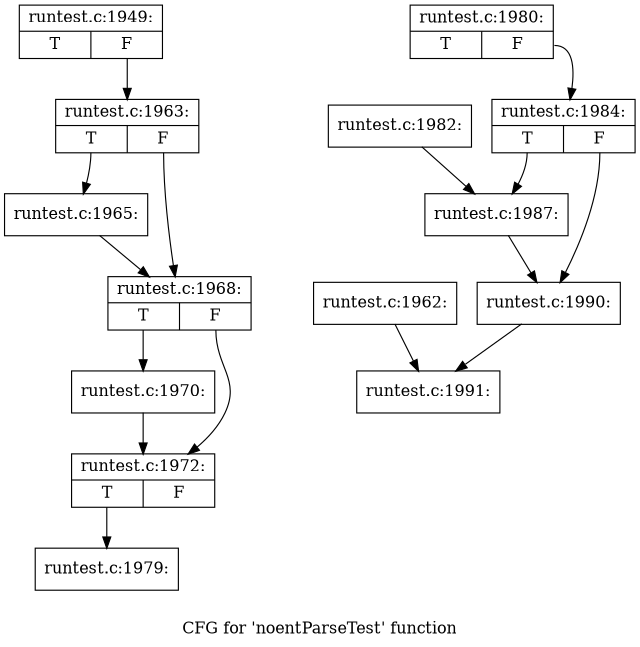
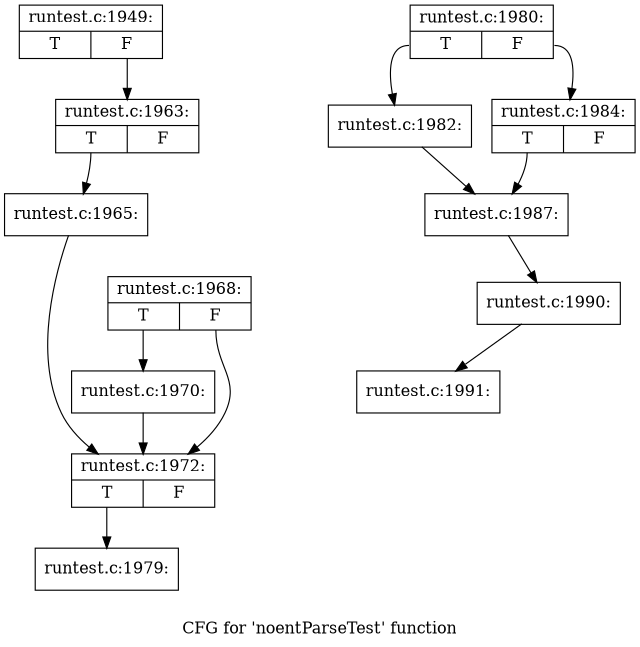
edge "runtest.c:1980:" -> "runtest.c:1982:": added
edge "runtest.c:1963:" -> "runtest.c:1968:": removed
edge "runtest.c:1984:" -> "runtest.c:1990:": removed
edge "runtest.c:1965:" -> "runtest.c:1968:": now "runtest.c:1965:" -> "runtest.c:1972:"
node "runtest.c:1962:": removed
